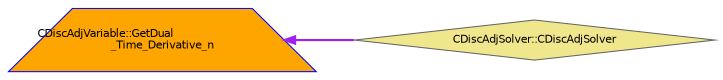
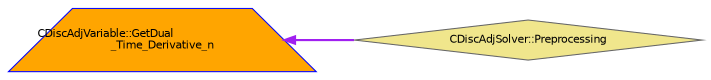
node "CDiscAdjSolver::CDiscAdjSolver": label "CDiscAdjSolver::CDiscAdjSolver" -> "CDiscAdjSolver::Preprocessing"
